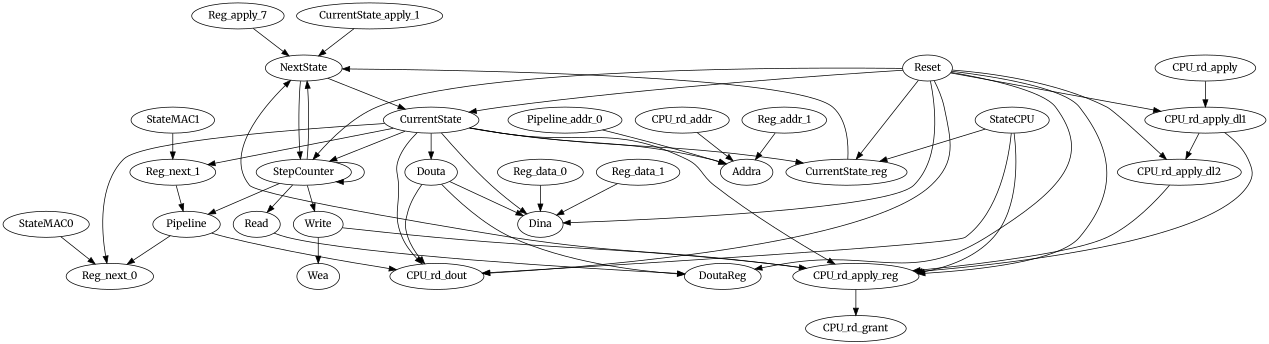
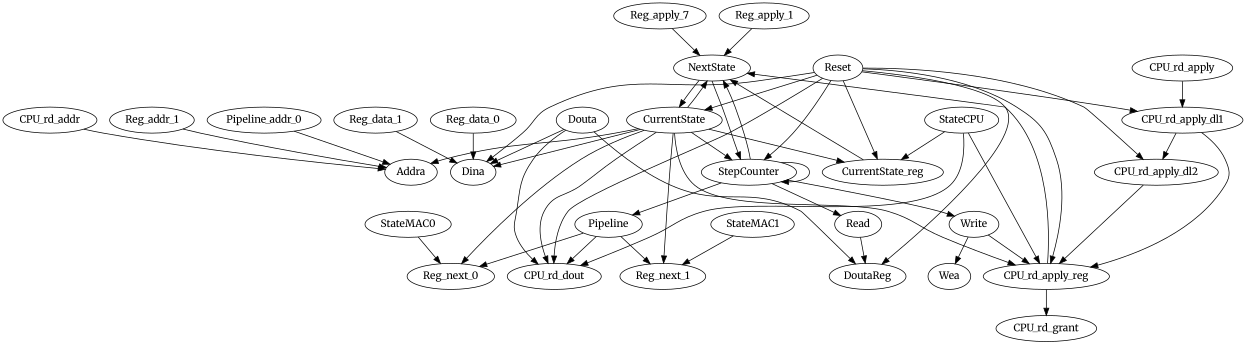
node "CurrentState_apply_1": label "CurrentState_apply_1" -> "Reg_apply_1"
edge "CurrentState" -> "Douta": now "CurrentState" -> "NextState"
edge "Reg_next_1" -> "Pipeline": reversed
